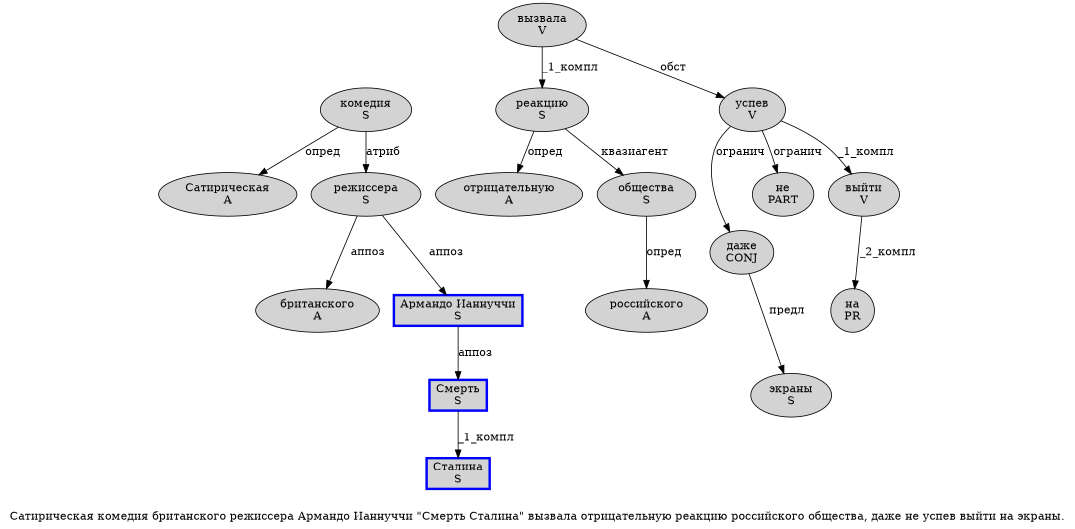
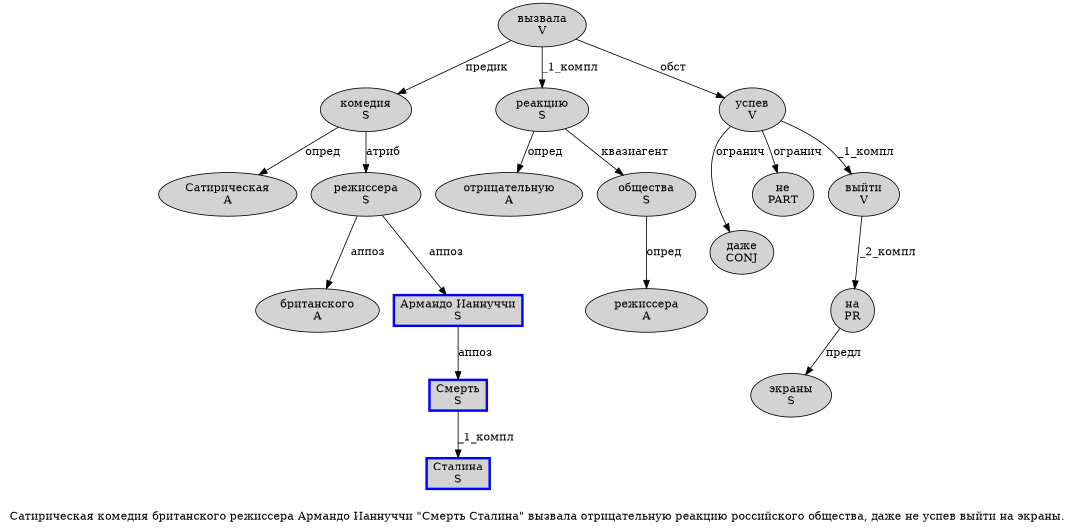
edge "вызвала V" -> "комедия S": added, label "предик"
node "российского A": label "российского A" -> "режиссера A"
edge "даже CONJ" -> "экраны S": now "на PR" -> "экраны S"
